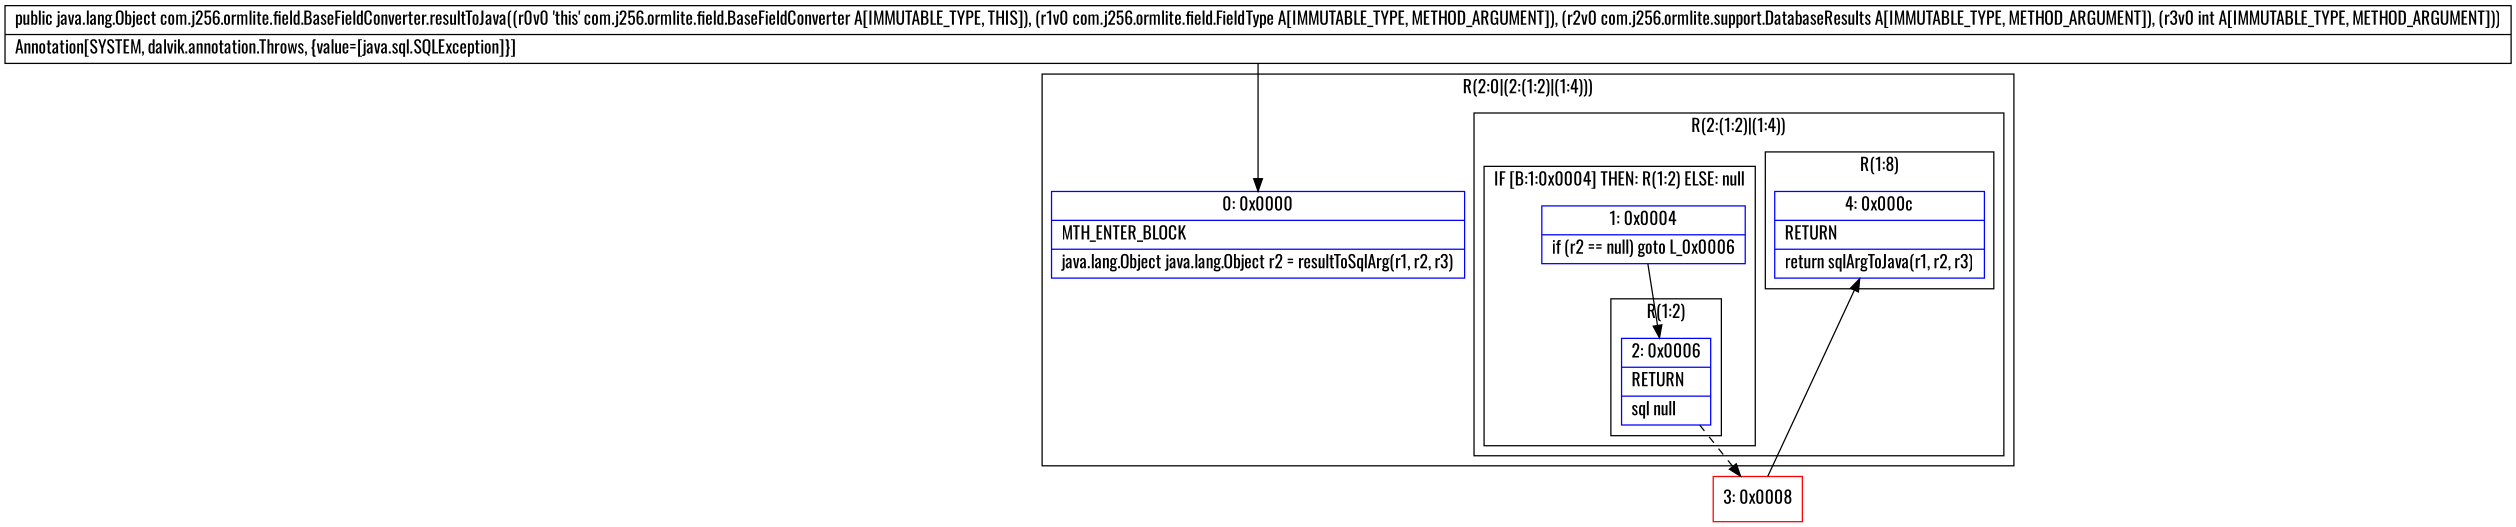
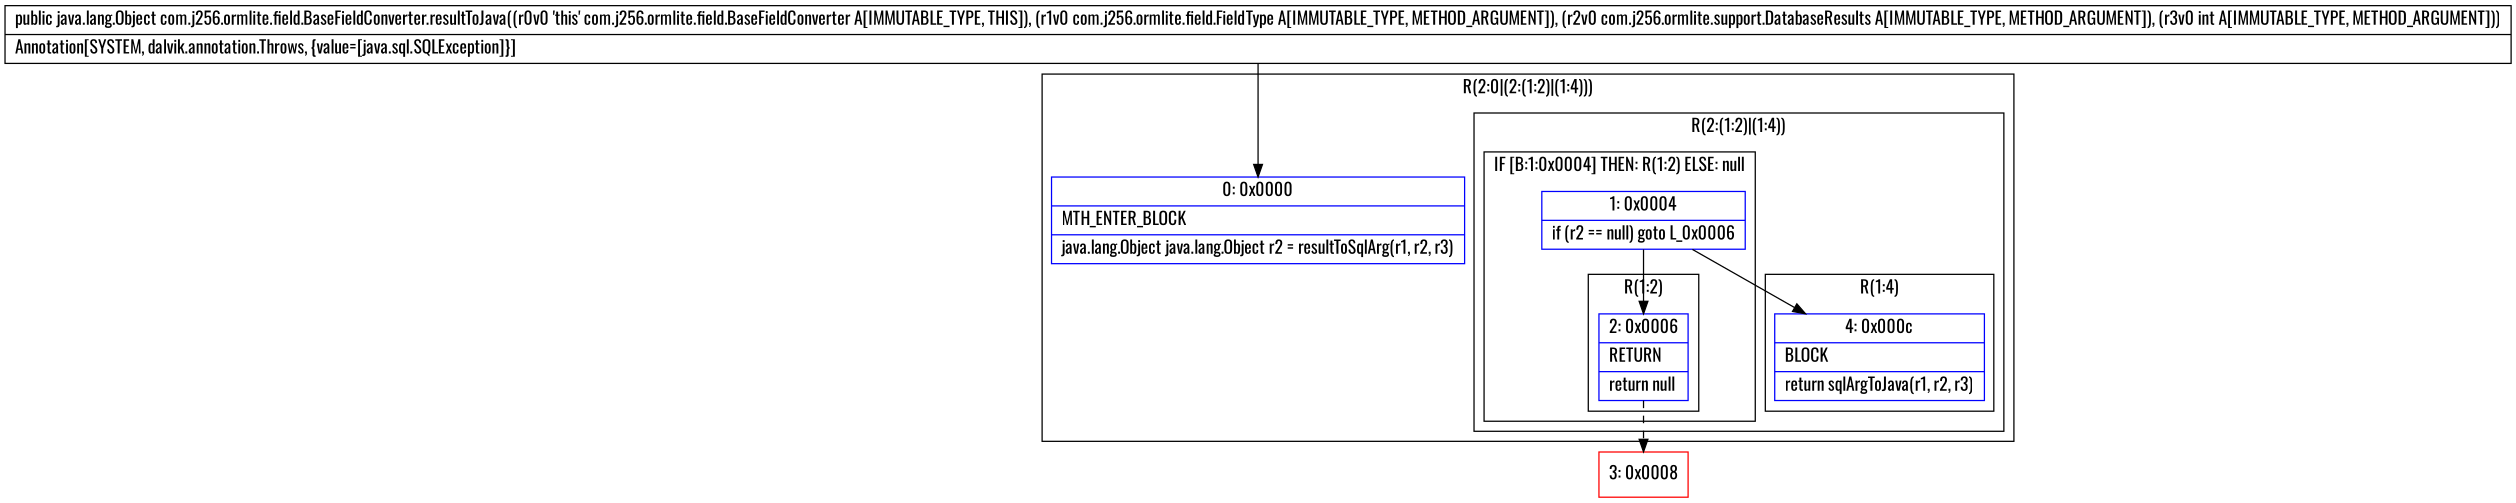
cluster "R(1:8)": label "R(1:8)" -> "R(1:4)"
node "4: 0x000c": text "RETURN" -> "BLOCK"
edge "3: 0x0008" -> "4: 0x000c": now "1: 0x0004" -> "4: 0x000c"
node "2: 0x0006": text "sql null" -> "return null"
